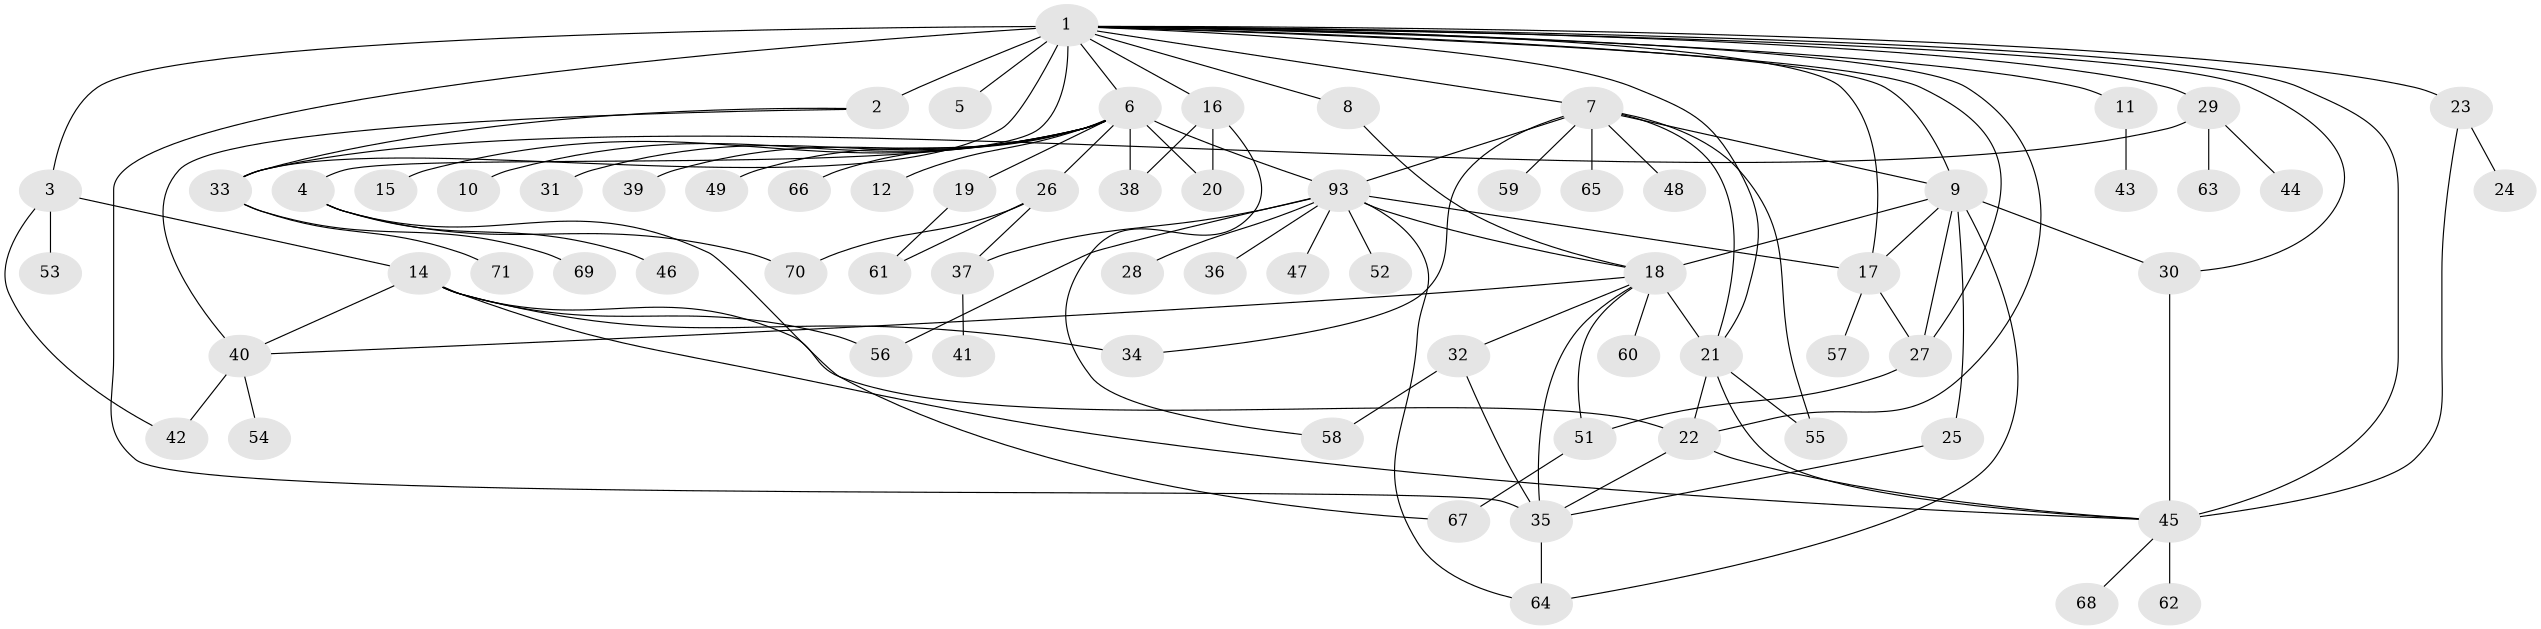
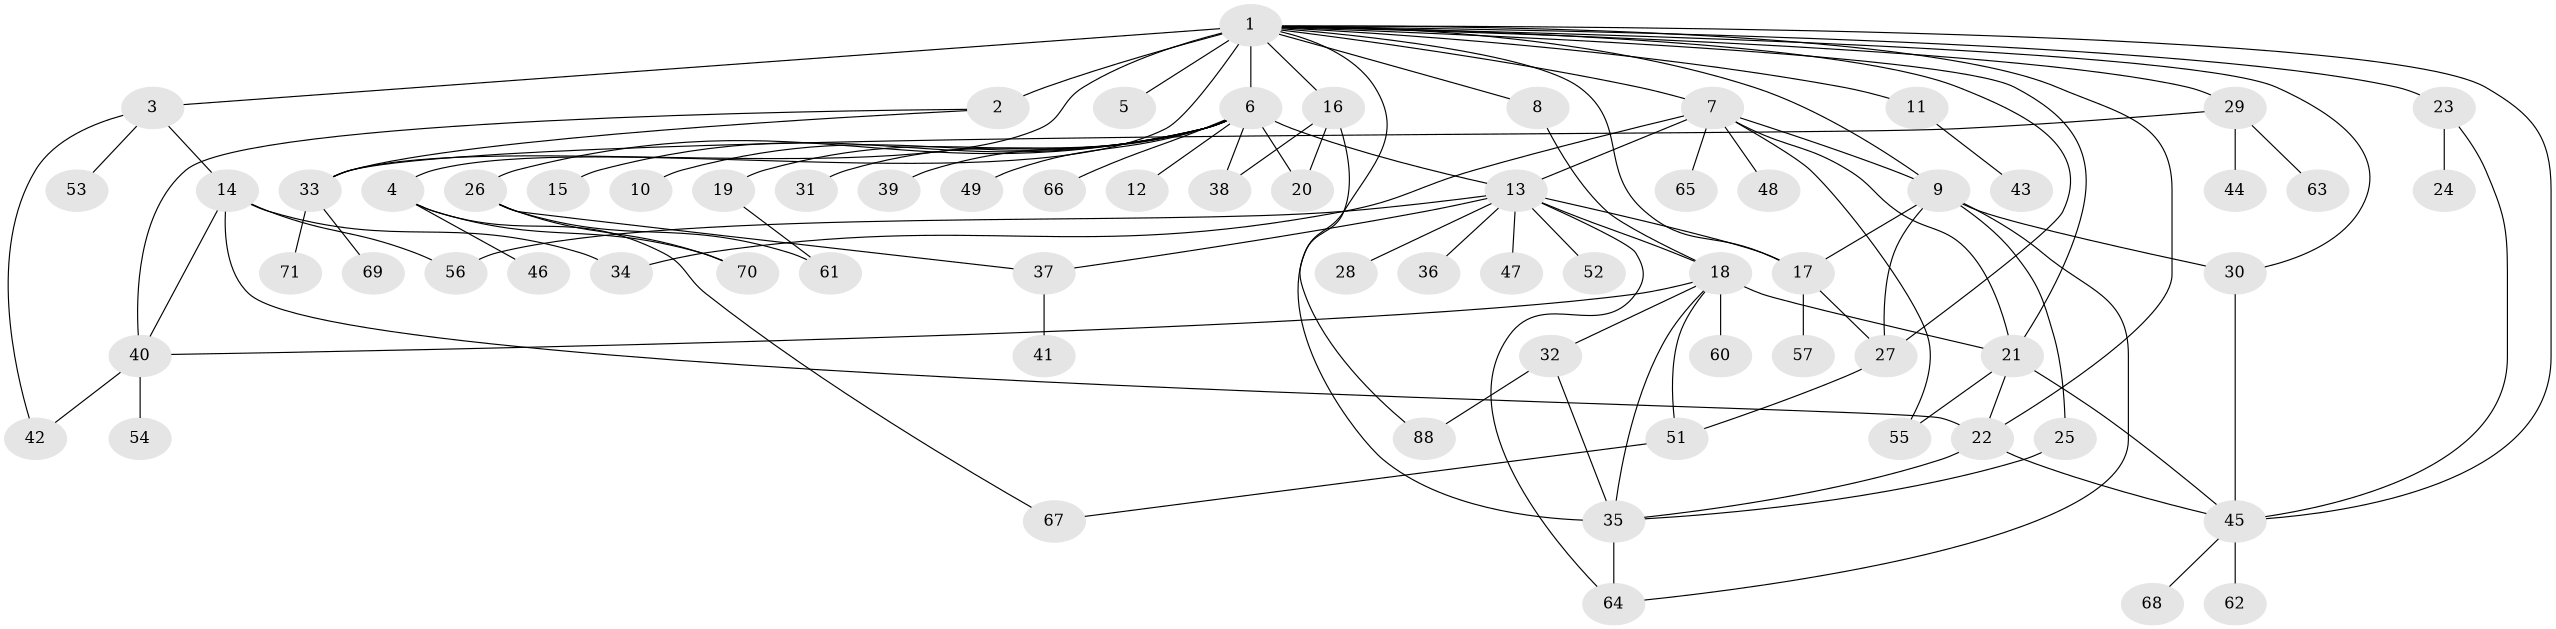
node "93": label "93" -> "13"
node "59": removed
edge "9" -- "18": removed
node "58": label "58" -> "88"
edge "14" -- "45": removed
